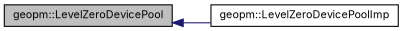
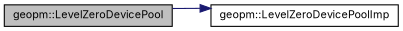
edge "geopm::LevelZeroDevicePoolImp" -> "geopm::LevelZeroDevicePool": reversed
